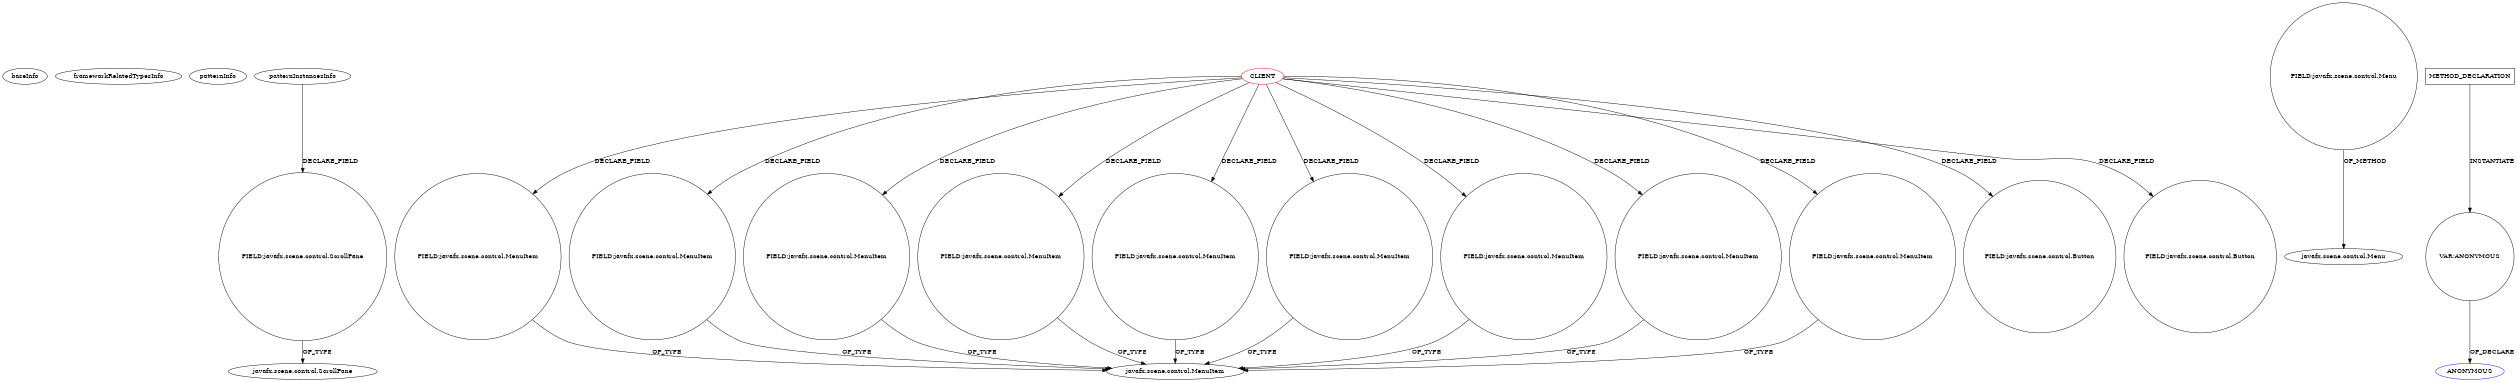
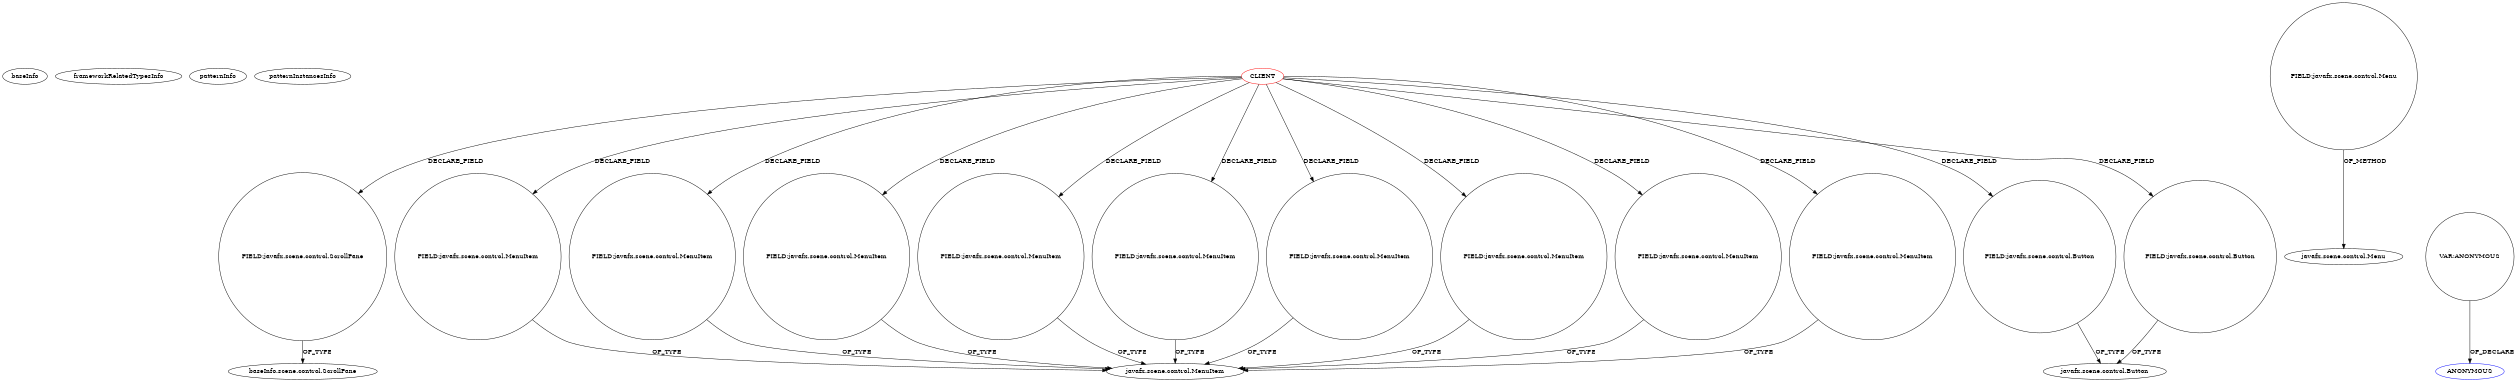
node "METHOD_DECLARATION": removed
edge "patternInstancesInfo" -> "FIELD:javafx.scene.control.ScrollPane": now "CLIENT" -> "FIELD:javafx.scene.control.ScrollPane"
node "javafx.scene.control.ScrollPane": label "javafx.scene.control.ScrollPane" -> "baseInfo.scene.control.ScrollPane"
node "javafx.scene.control.Button": added
